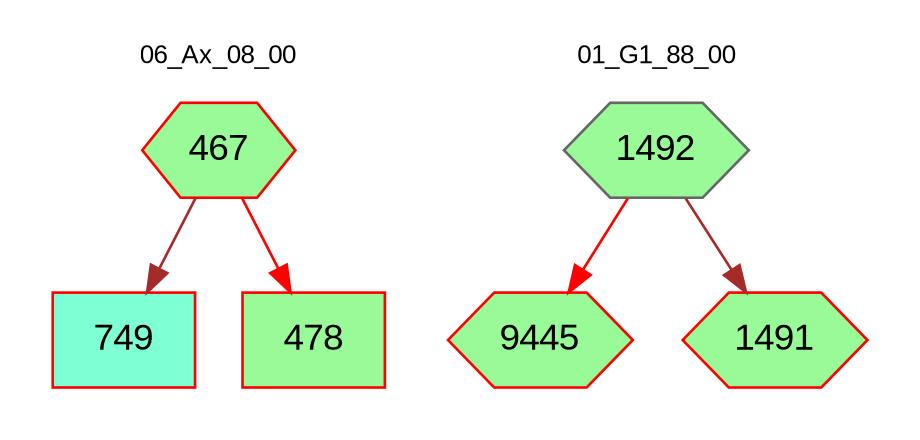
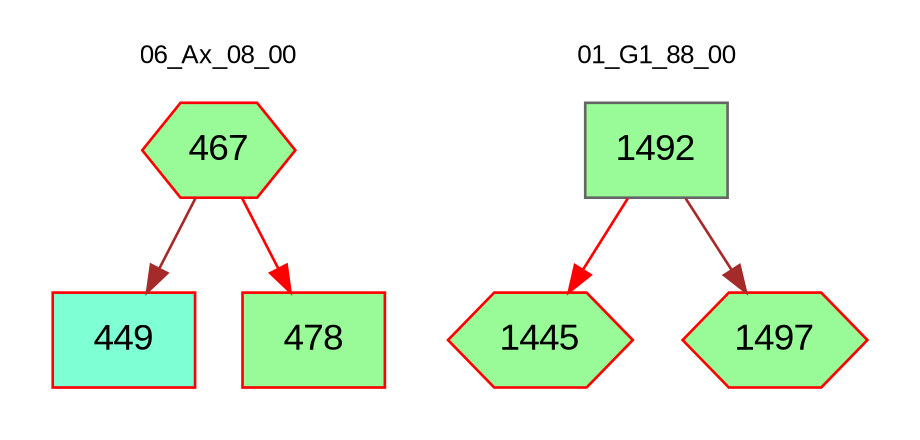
node "1492": shape hexagon -> box
node "749": label "749" -> "449"
node "9445": label "9445" -> "1445"
node "1491": label "1491" -> "1497"
